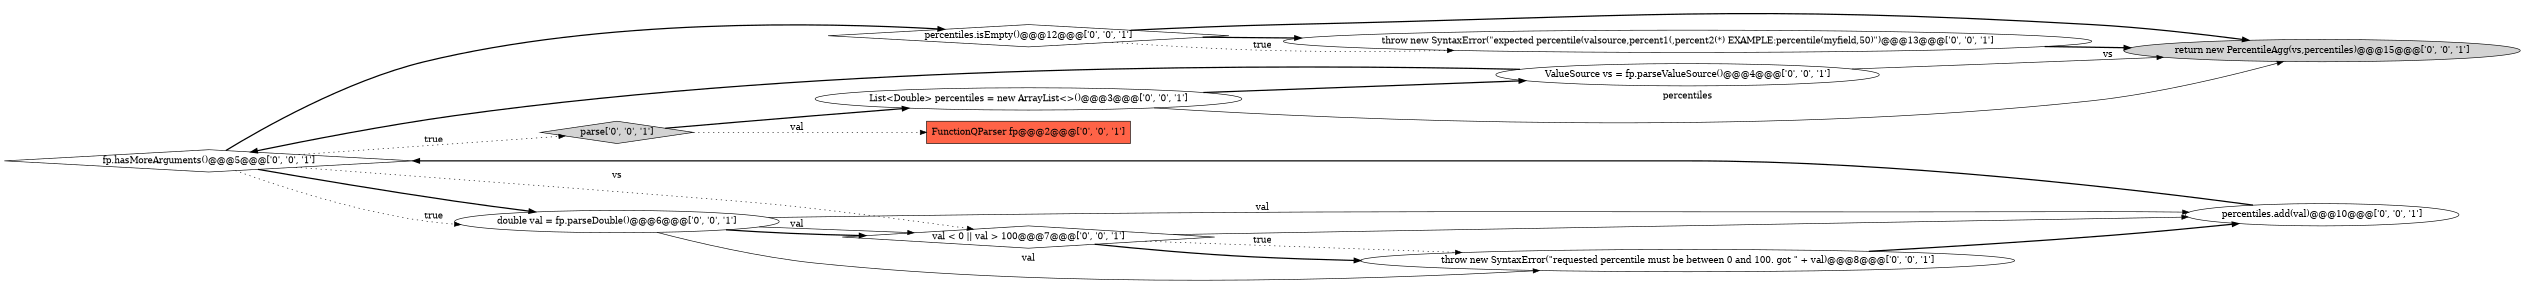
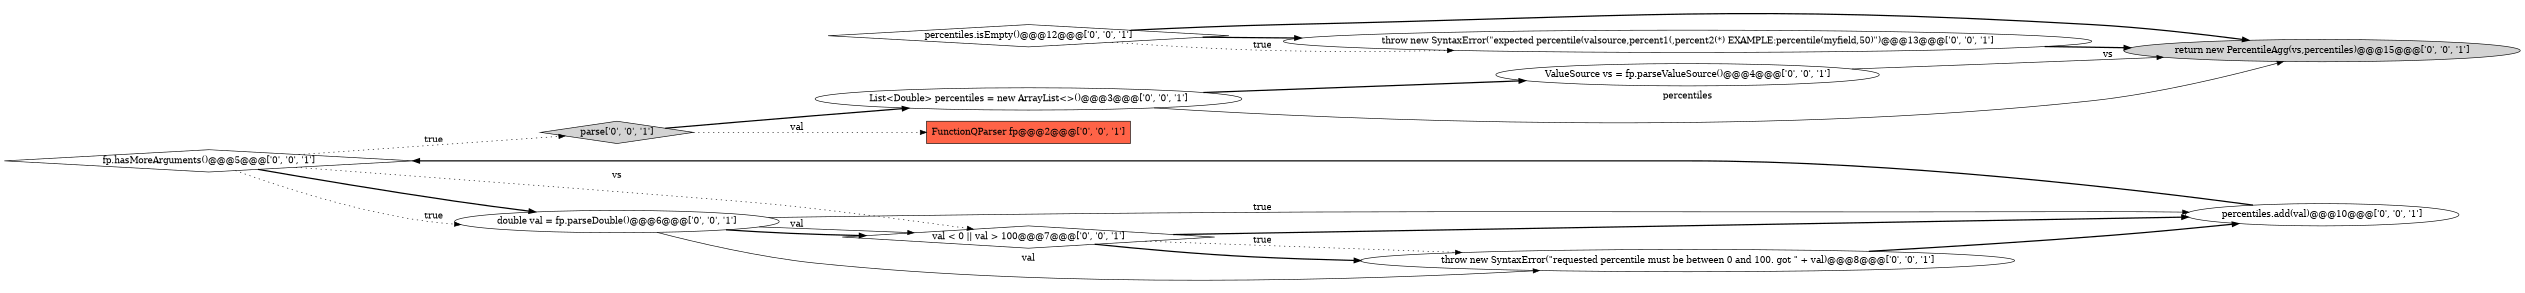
edge "fp.hasMoreArguments()@@@5@@@['0', '0', '1']" -> "percentiles.isEmpty()@@@12@@@['0', '0', '1']": removed
edge "ValueSource vs = fp.parseValueSource()@@@4@@@['0', '0', '1']" -> "fp.hasMoreArguments()@@@5@@@['0', '0', '1']": removed
edge "double val = fp.parseDouble()@@@6@@@['0', '0', '1']" -> "percentiles.add(val)@@@10@@@['0', '0', '1']": label "val" -> "true"
edge "val < 0 || val > 100@@@7@@@['0', '0', '1']" -> "percentiles.add(val)@@@10@@@['0', '0', '1']": style solid -> bold
